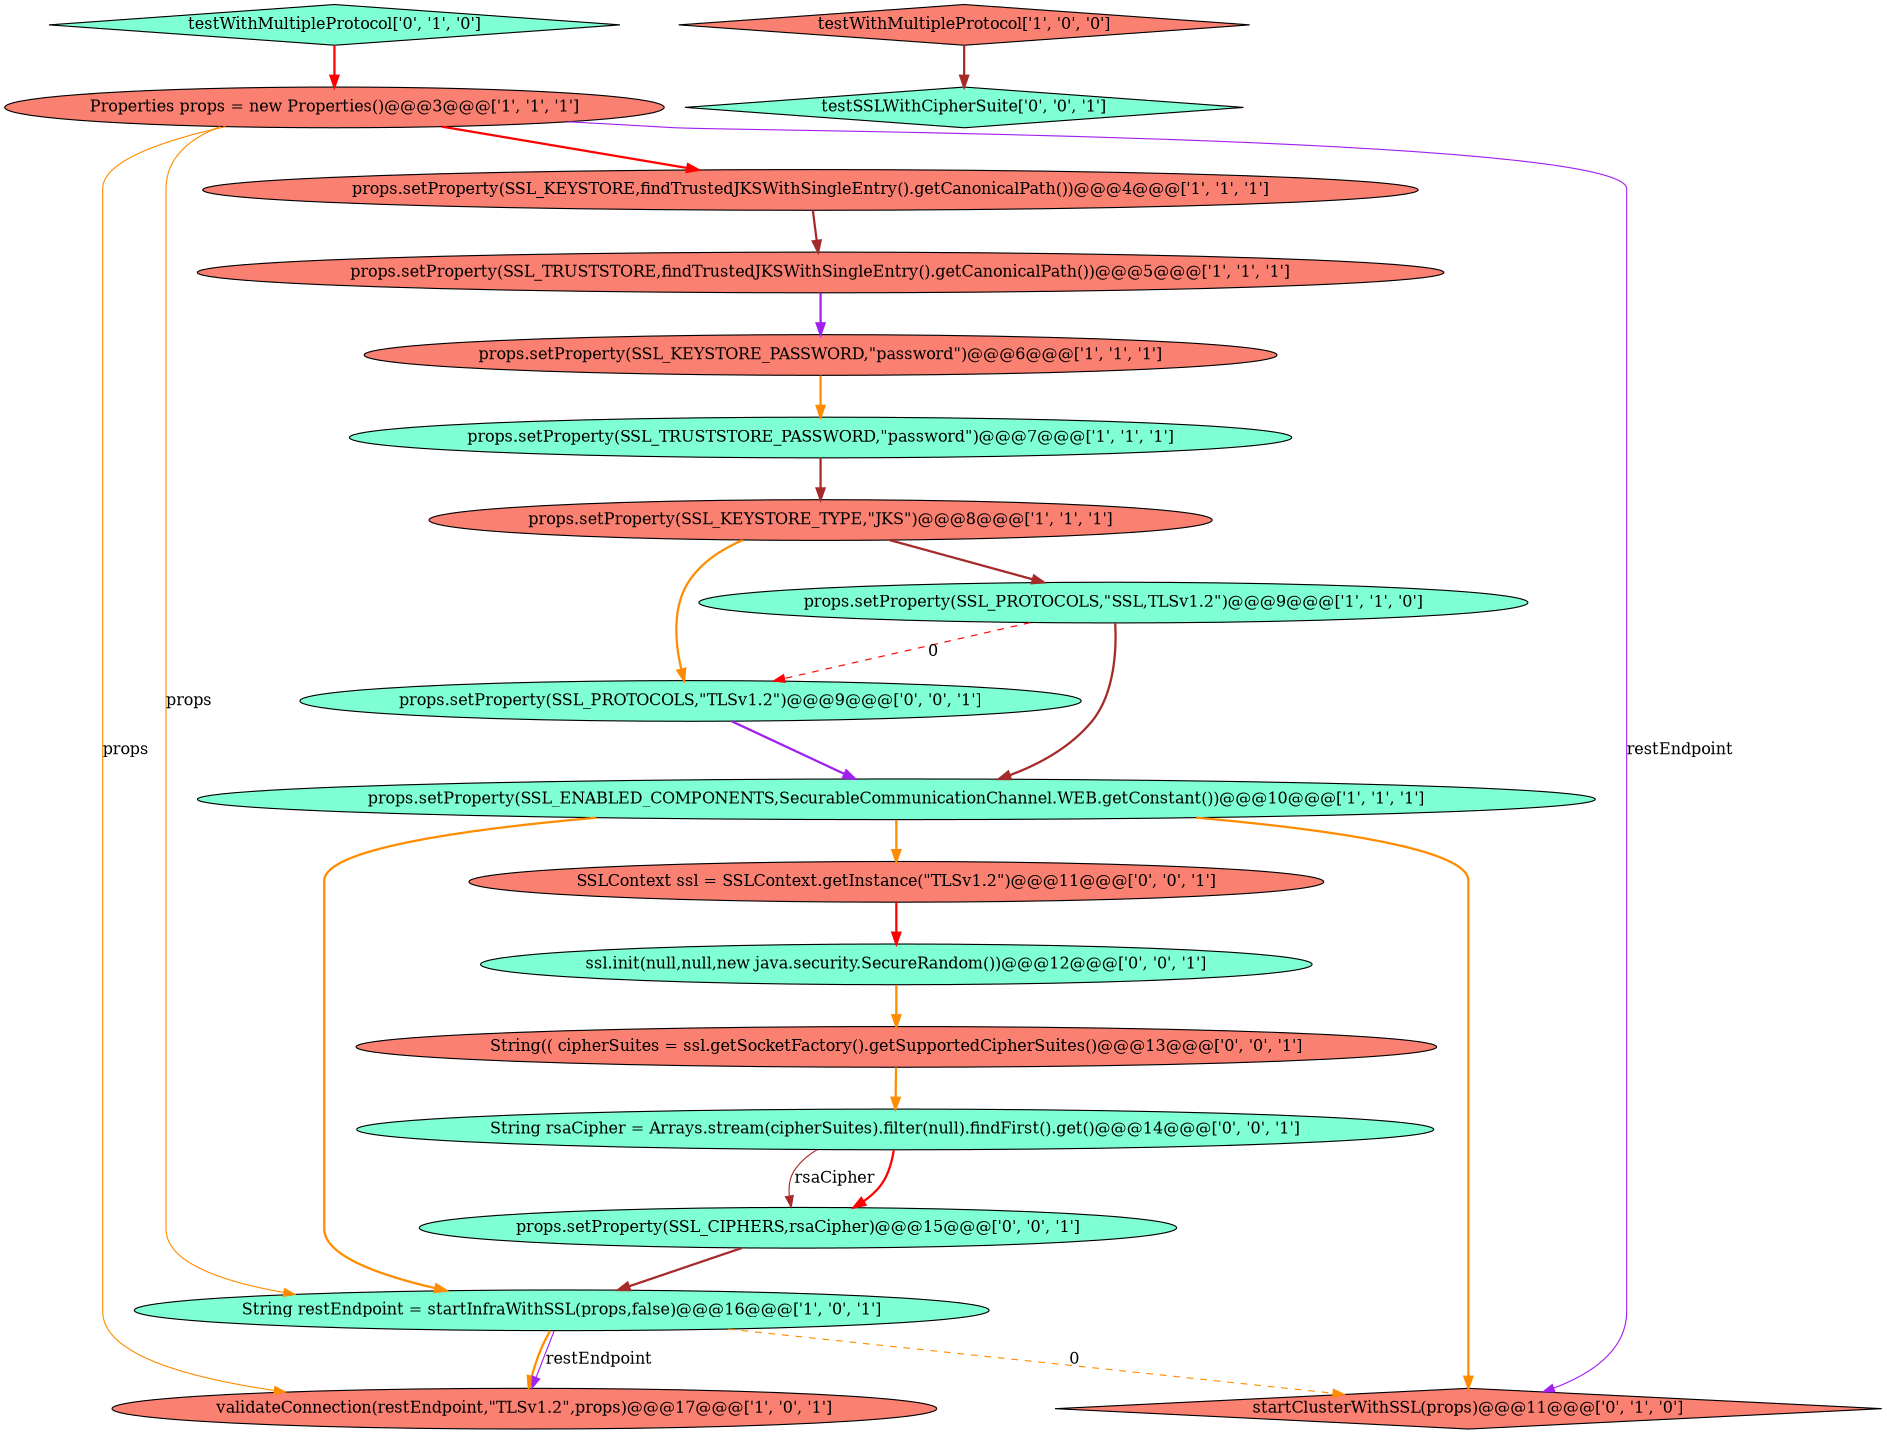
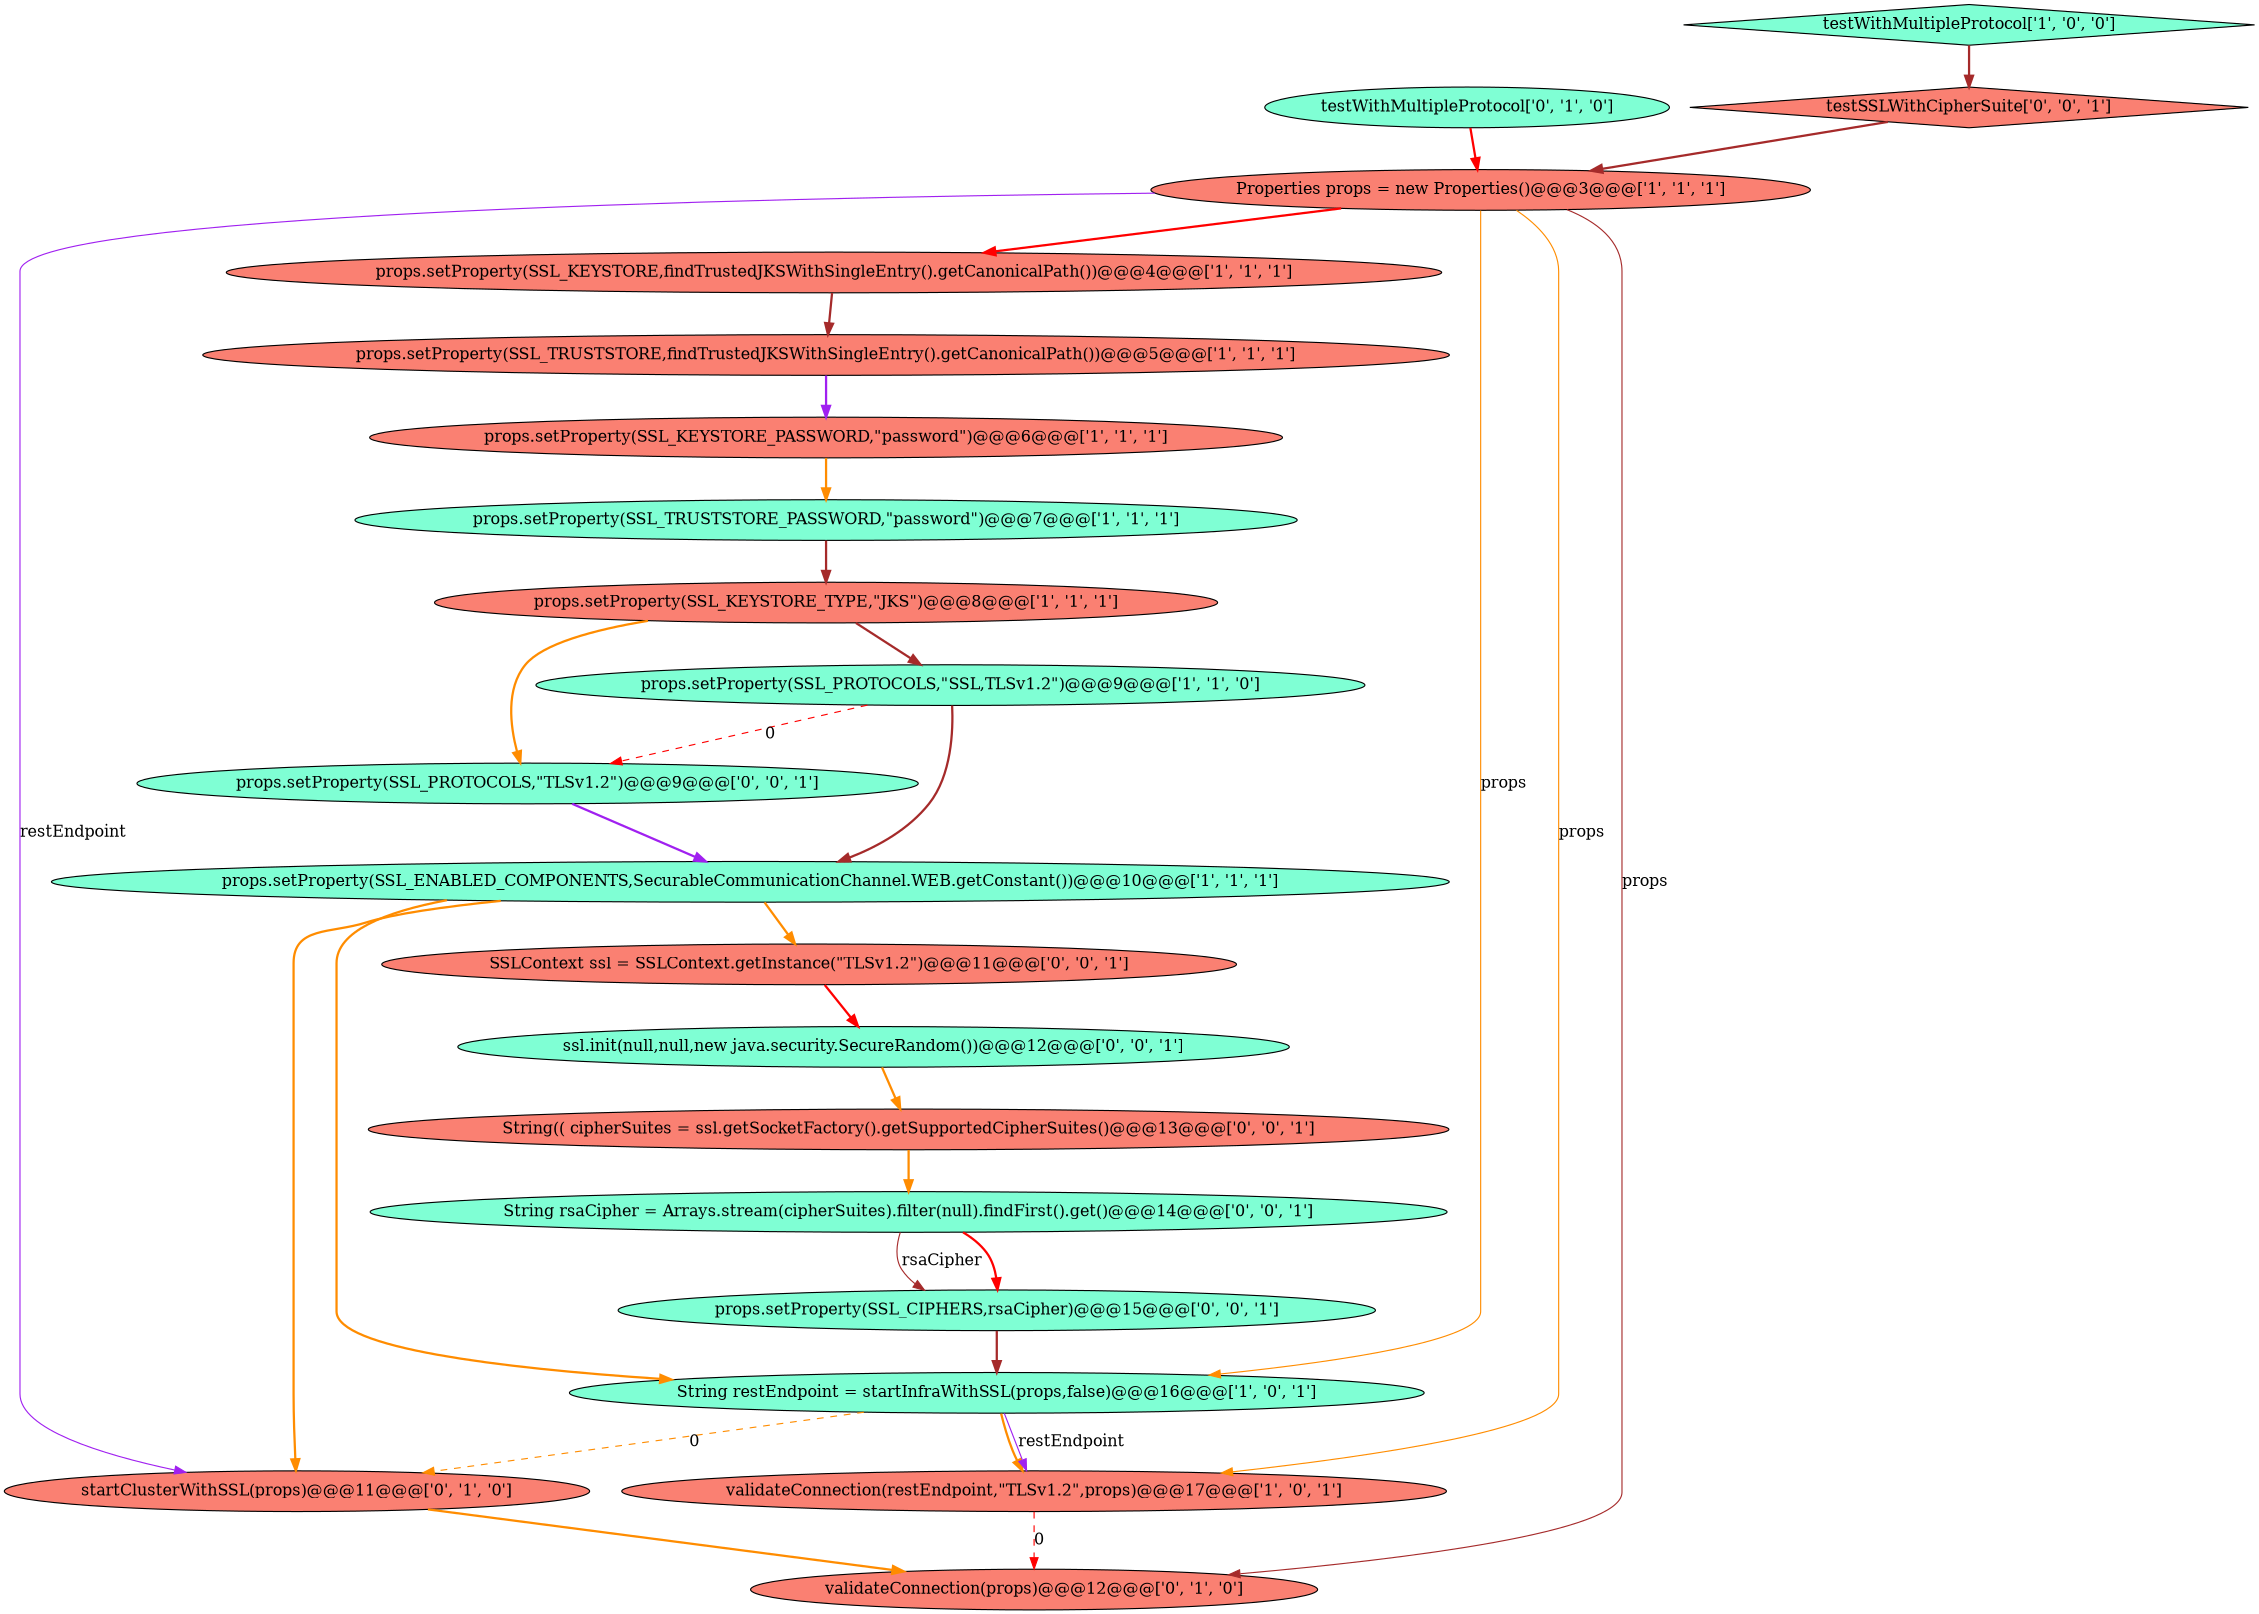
node "testWithMultipleProtocol['0', '1', '0']": shape diamond -> ellipse
node "testWithMultipleProtocol['1', '0', '0']": fillcolor salmon -> aquamarine
node "testSSLWithCipherSuite['0', '0', '1']": fillcolor aquamarine -> salmon
edge "testSSLWithCipherSuite['0', '0', '1']" -> "Properties props = new Properties()@@@3@@@['1', '1', '1']": added
node "startClusterWithSSL(props)@@@11@@@['0', '1', '0']": shape diamond -> ellipse
node "validateConnection(props)@@@12@@@['0', '1', '0']": added
